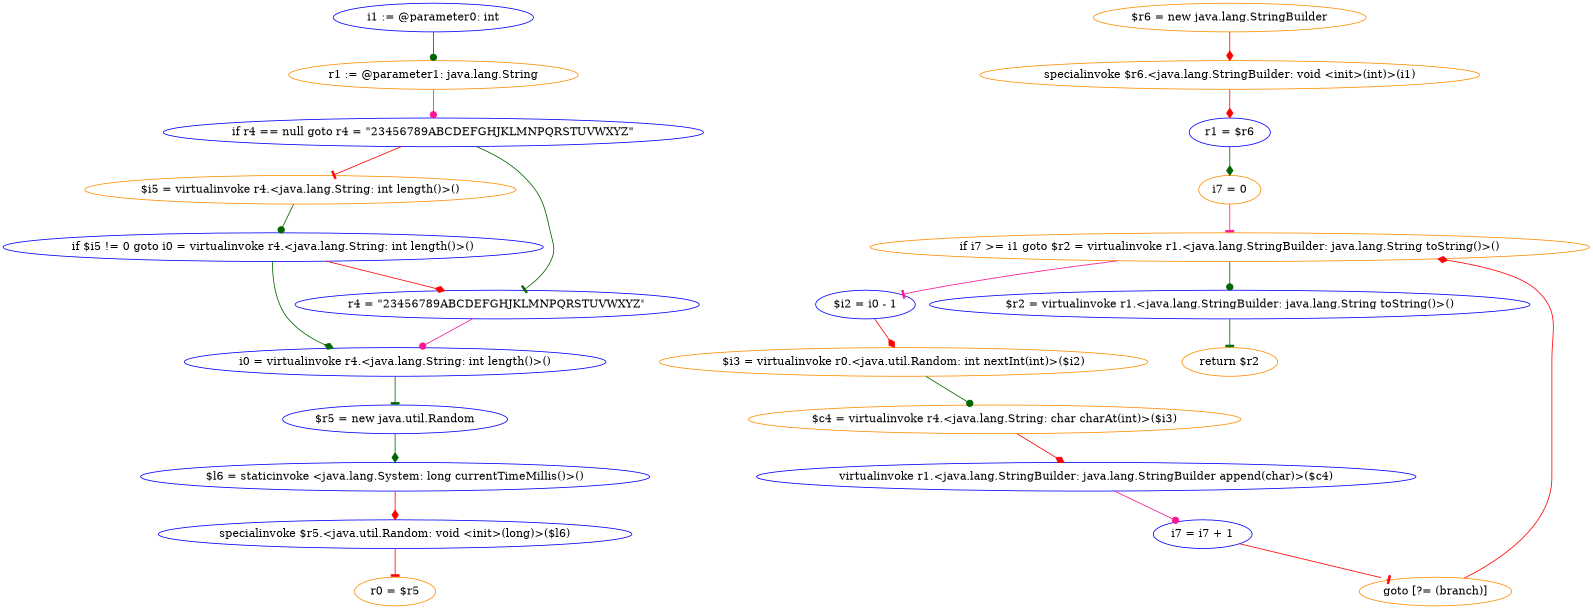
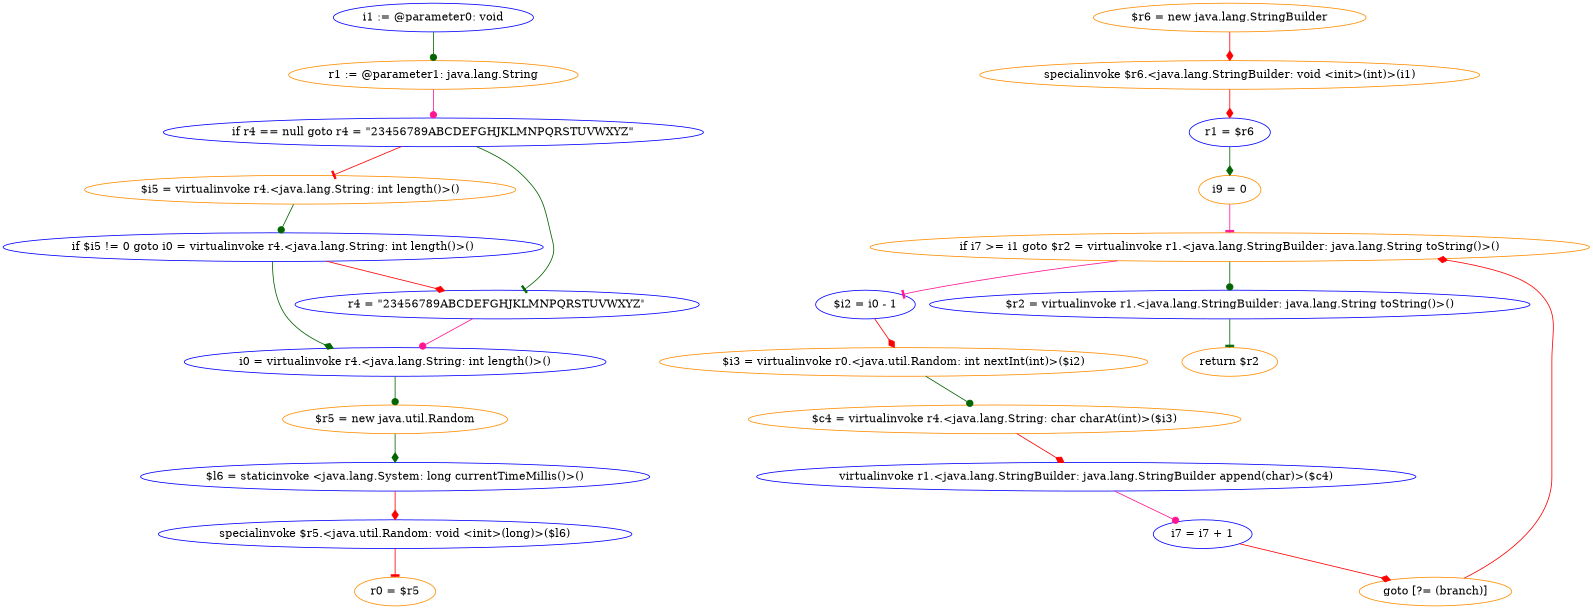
node "i1 := @parameter0: int": label "i1 := @parameter0: int" -> "i1 := @parameter0: void"
node "i7 = 0": label "i7 = 0" -> "i9 = 0"
edge "i0 = virtualinvoke r4.<java.lang.String: int length()>()" -> "$r5 = new java.util.Random": arrowhead tee -> dot
node "$r5 = new java.util.Random": color blue -> darkorange
edge "i7 = i7 + 1" -> "goto [?= (branch)]": arrowhead tee -> diamond
